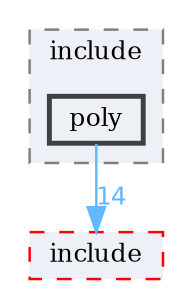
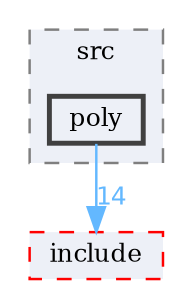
cluster "include": label "include" -> "src"
